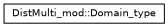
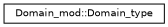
node "DistMulti_mod::Domain_type": label "DistMulti_mod::Domain_type" -> "Domain_mod::Domain_type"
